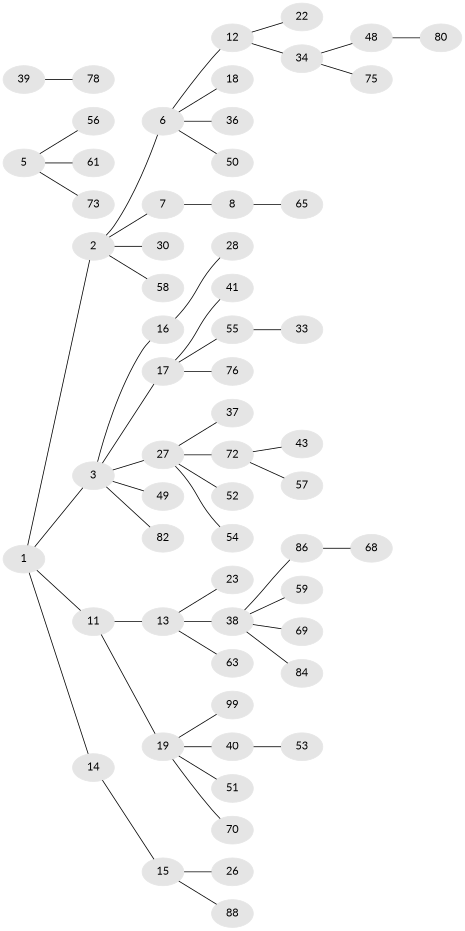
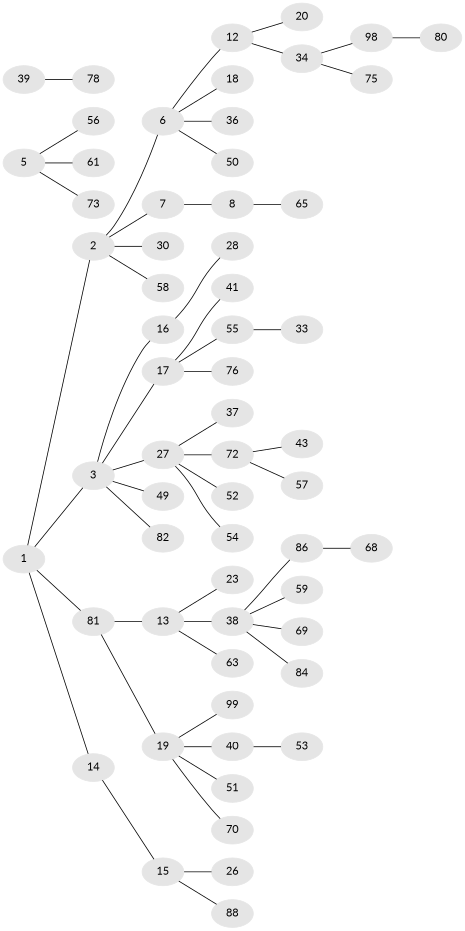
node "22": label "22" -> "20"
node "48": label "48" -> "98"
node "11": label "11" -> "81"
